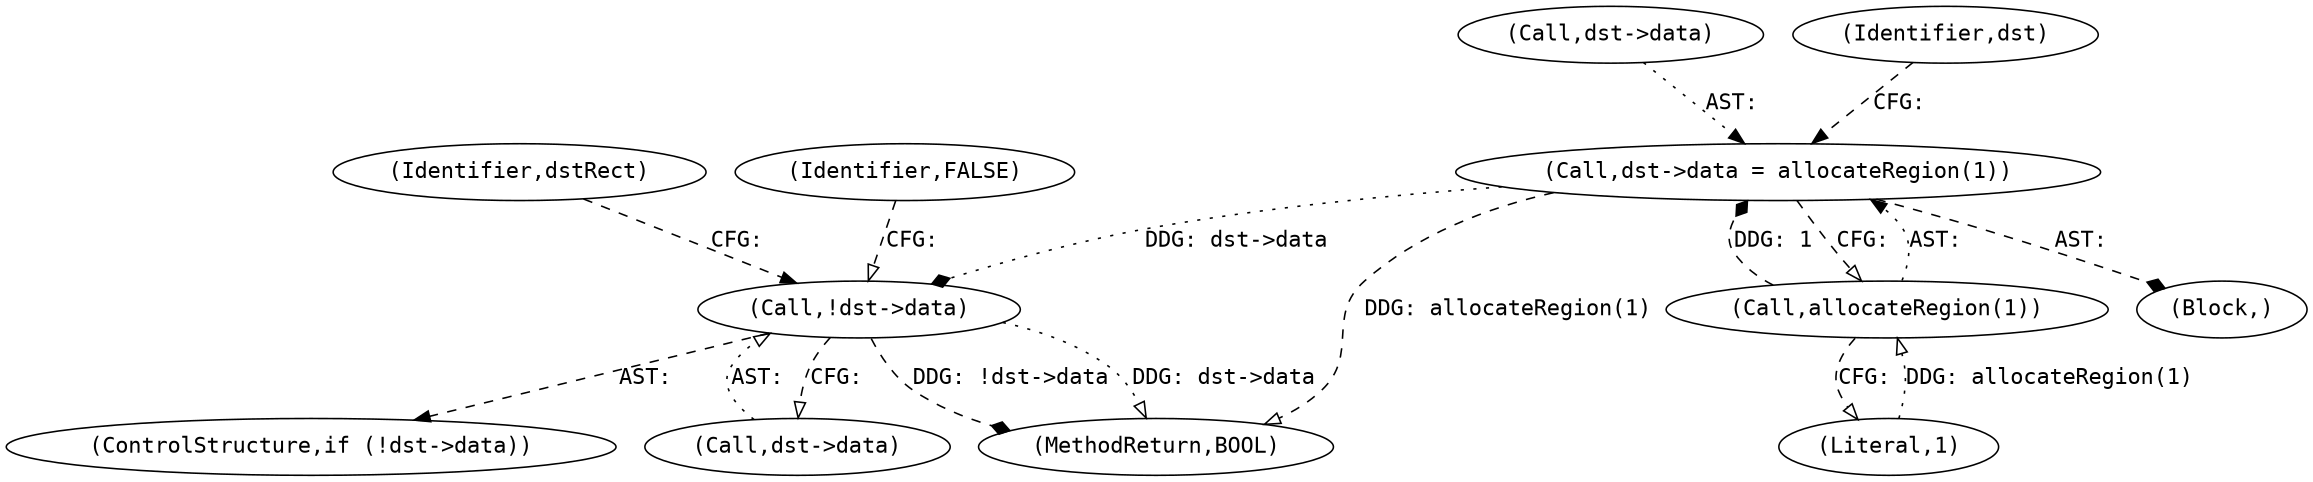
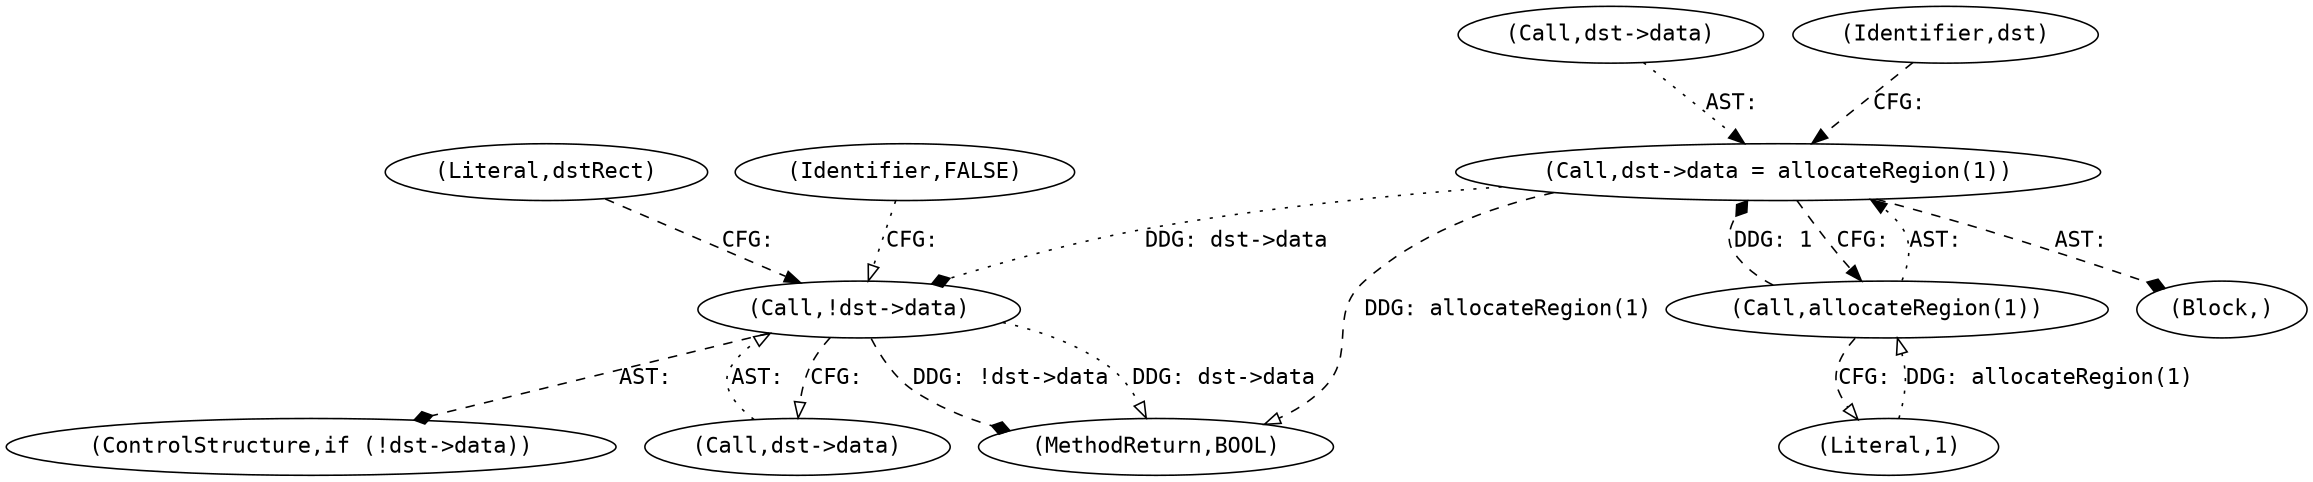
node "(Identifier,dstRect)": label "(Identifier,dstRect)" -> "(Literal,dstRect)"
edge "(Identifier,FALSE)" -> "(Call,!dst->data)": style dashed -> dotted
edge "(Call,dst->data = allocateRegion(1))" -> "(Call,allocateRegion(1))": arrowhead onormal -> normal
edge "(Call,!dst->data)" -> "(ControlStructure,if (!dst->data))": arrowhead normal -> diamond
